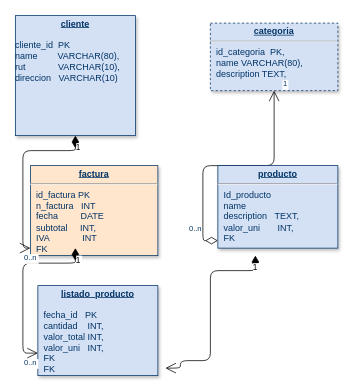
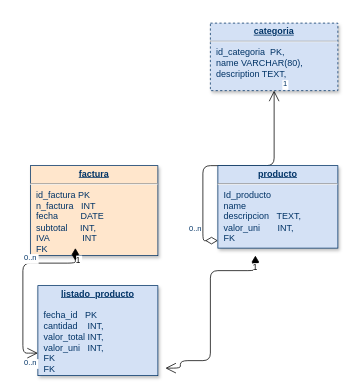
node "cliente cliente_id PK name VARCHAR(80), rut VARCHAR(10), direccion VARCHAR(10)": removed
edge "cliente cliente_id PK name VARCHAR(80), rut VARCHAR(10), direccion VARCHAR(10)" -- "factura id_factura PK n_factura INT fecha DATE subtotal INT, IVA INT FK": removed, label "1"
node "producto Id_producto name description TEXT, valor_uni INT, FK": label "producto Id_producto name description TEXT, valor_uni INT, FK" -> "producto Id_producto name descripcion TEXT, valor_uni INT, FK"
